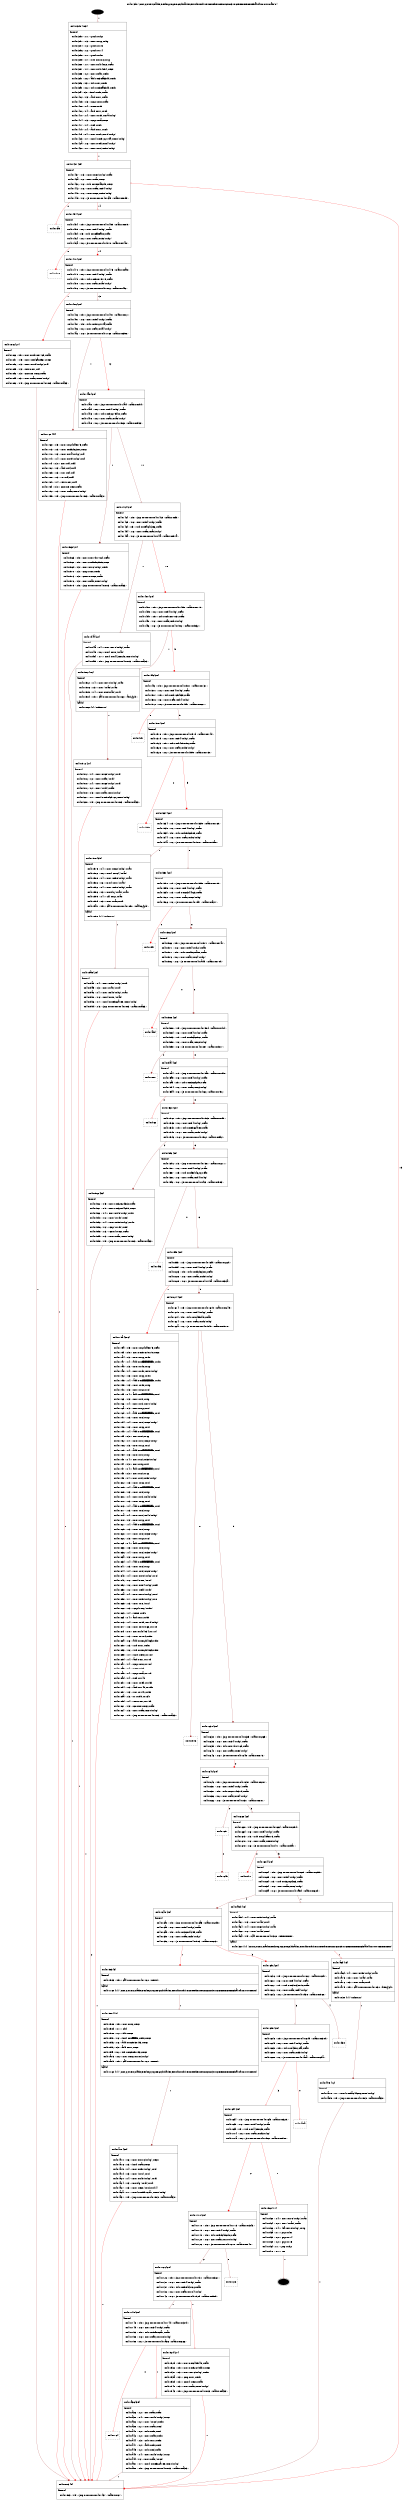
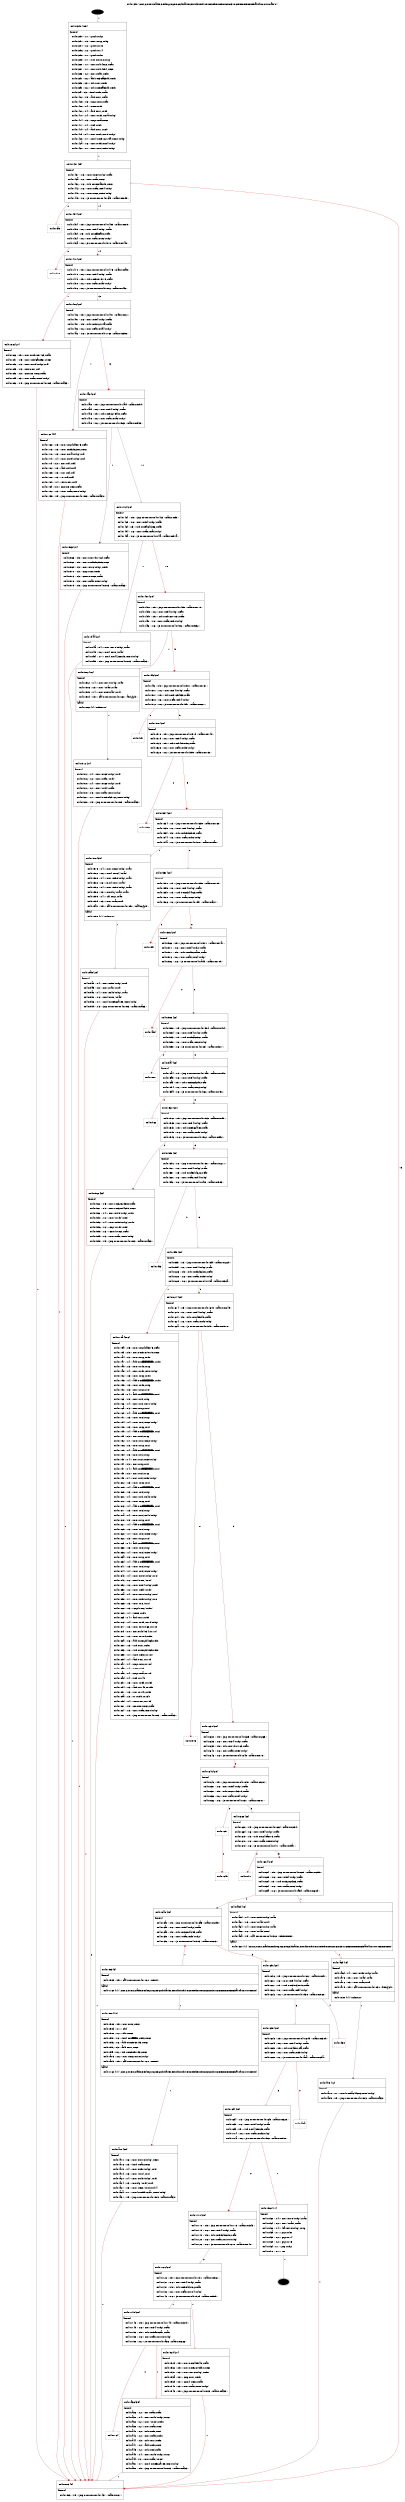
edge "0x4016a0 [28]" -> "0x4019e3 [5]": reversed
node "0x401c18": removed
